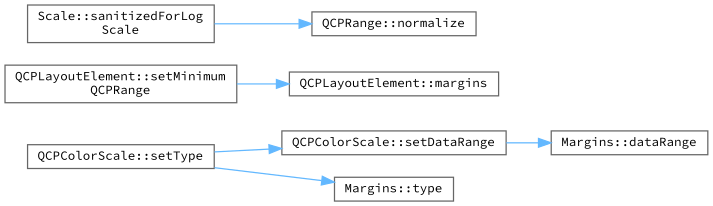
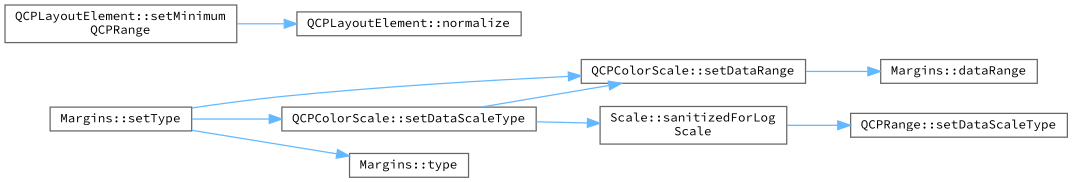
node "QCPRange::normalize": label "QCPRange::normalize" -> "QCPRange::setDataScaleType"
node "QCPLayoutElement::margins": label "QCPLayoutElement::margins" -> "QCPLayoutElement::normalize"
node "QCPColorScale::setDataScaleType": added
node "QCPColorScale::setType": label "QCPColorScale::setType" -> "Margins::setType"
